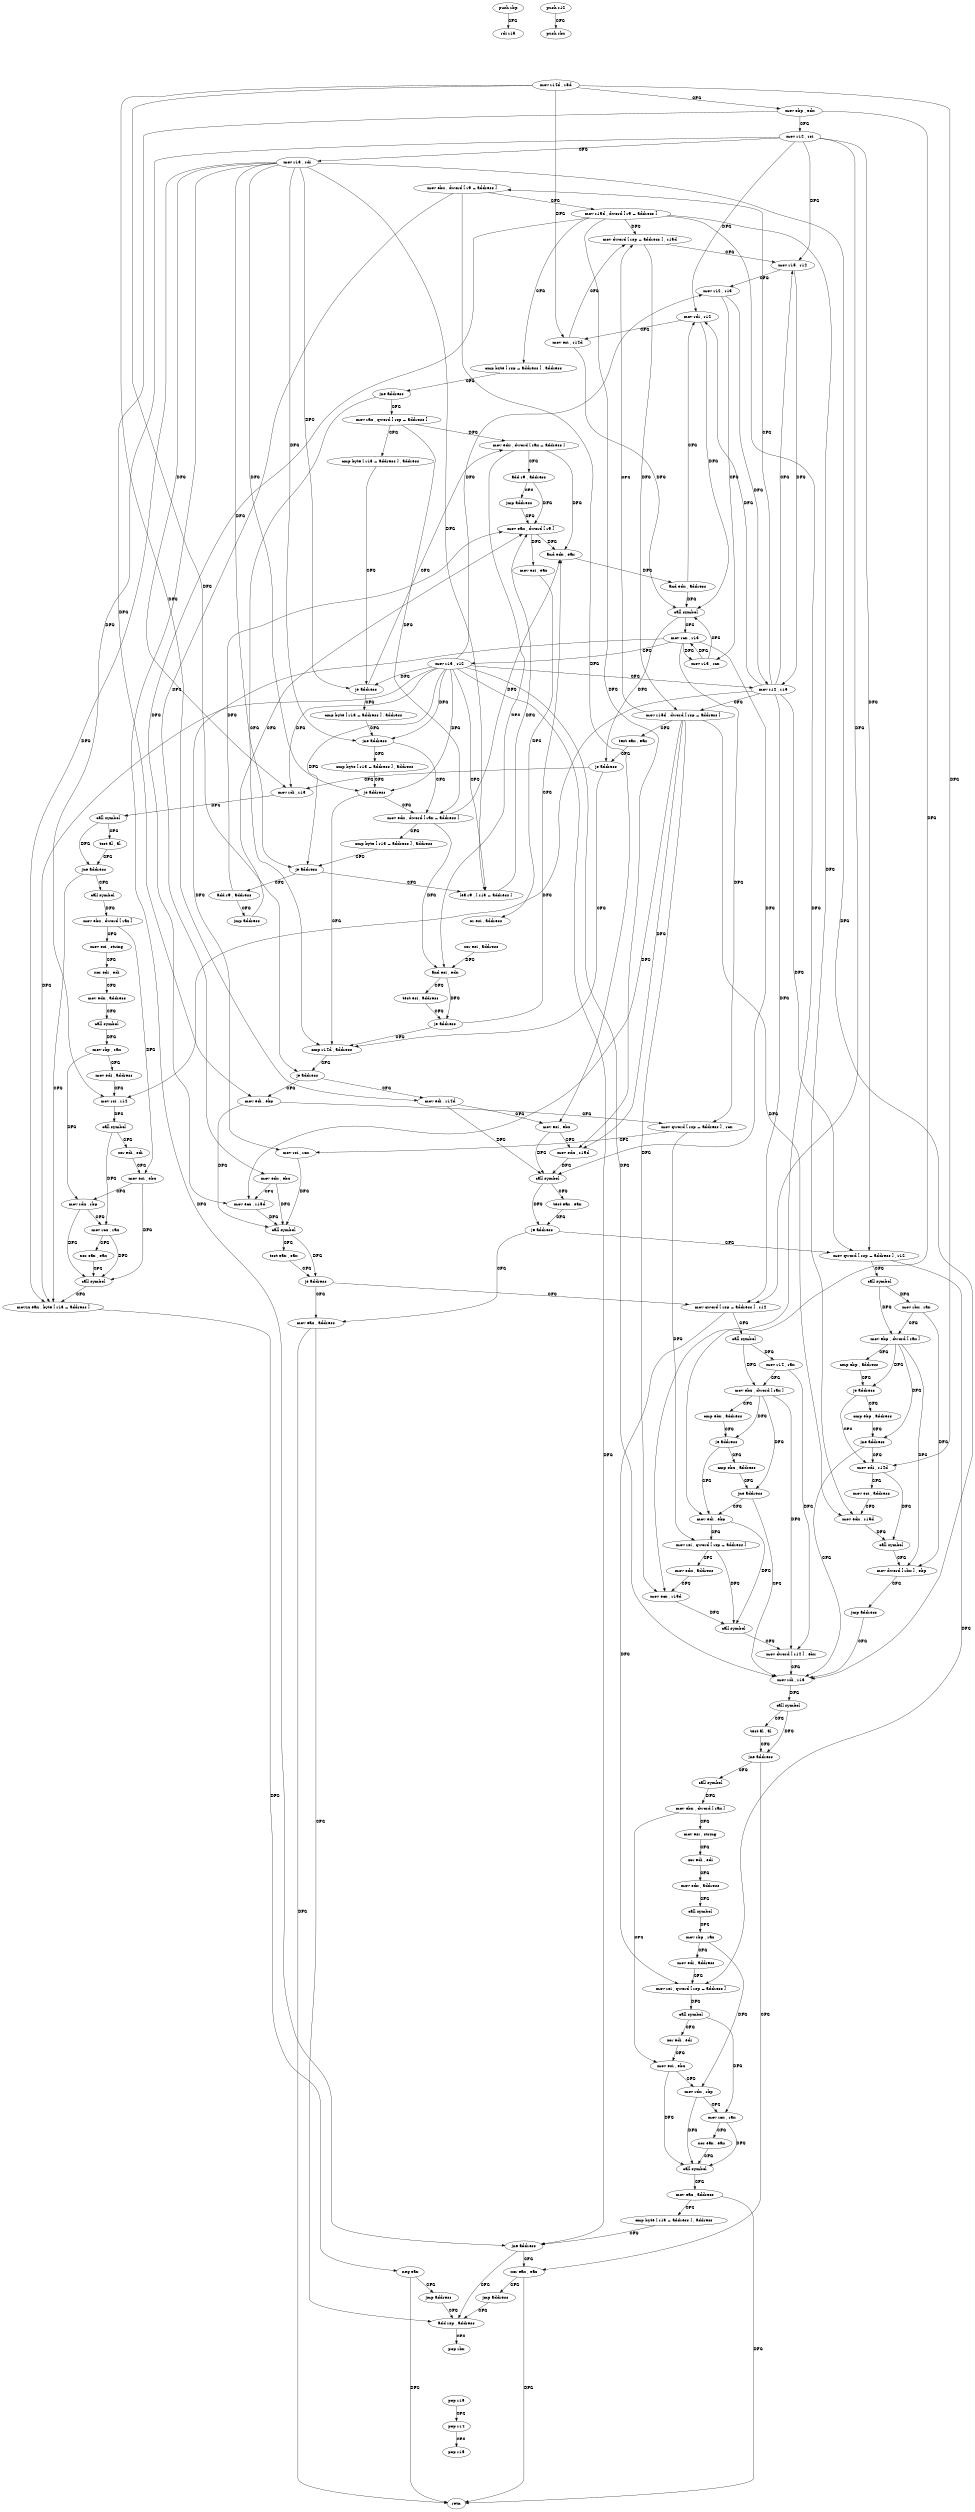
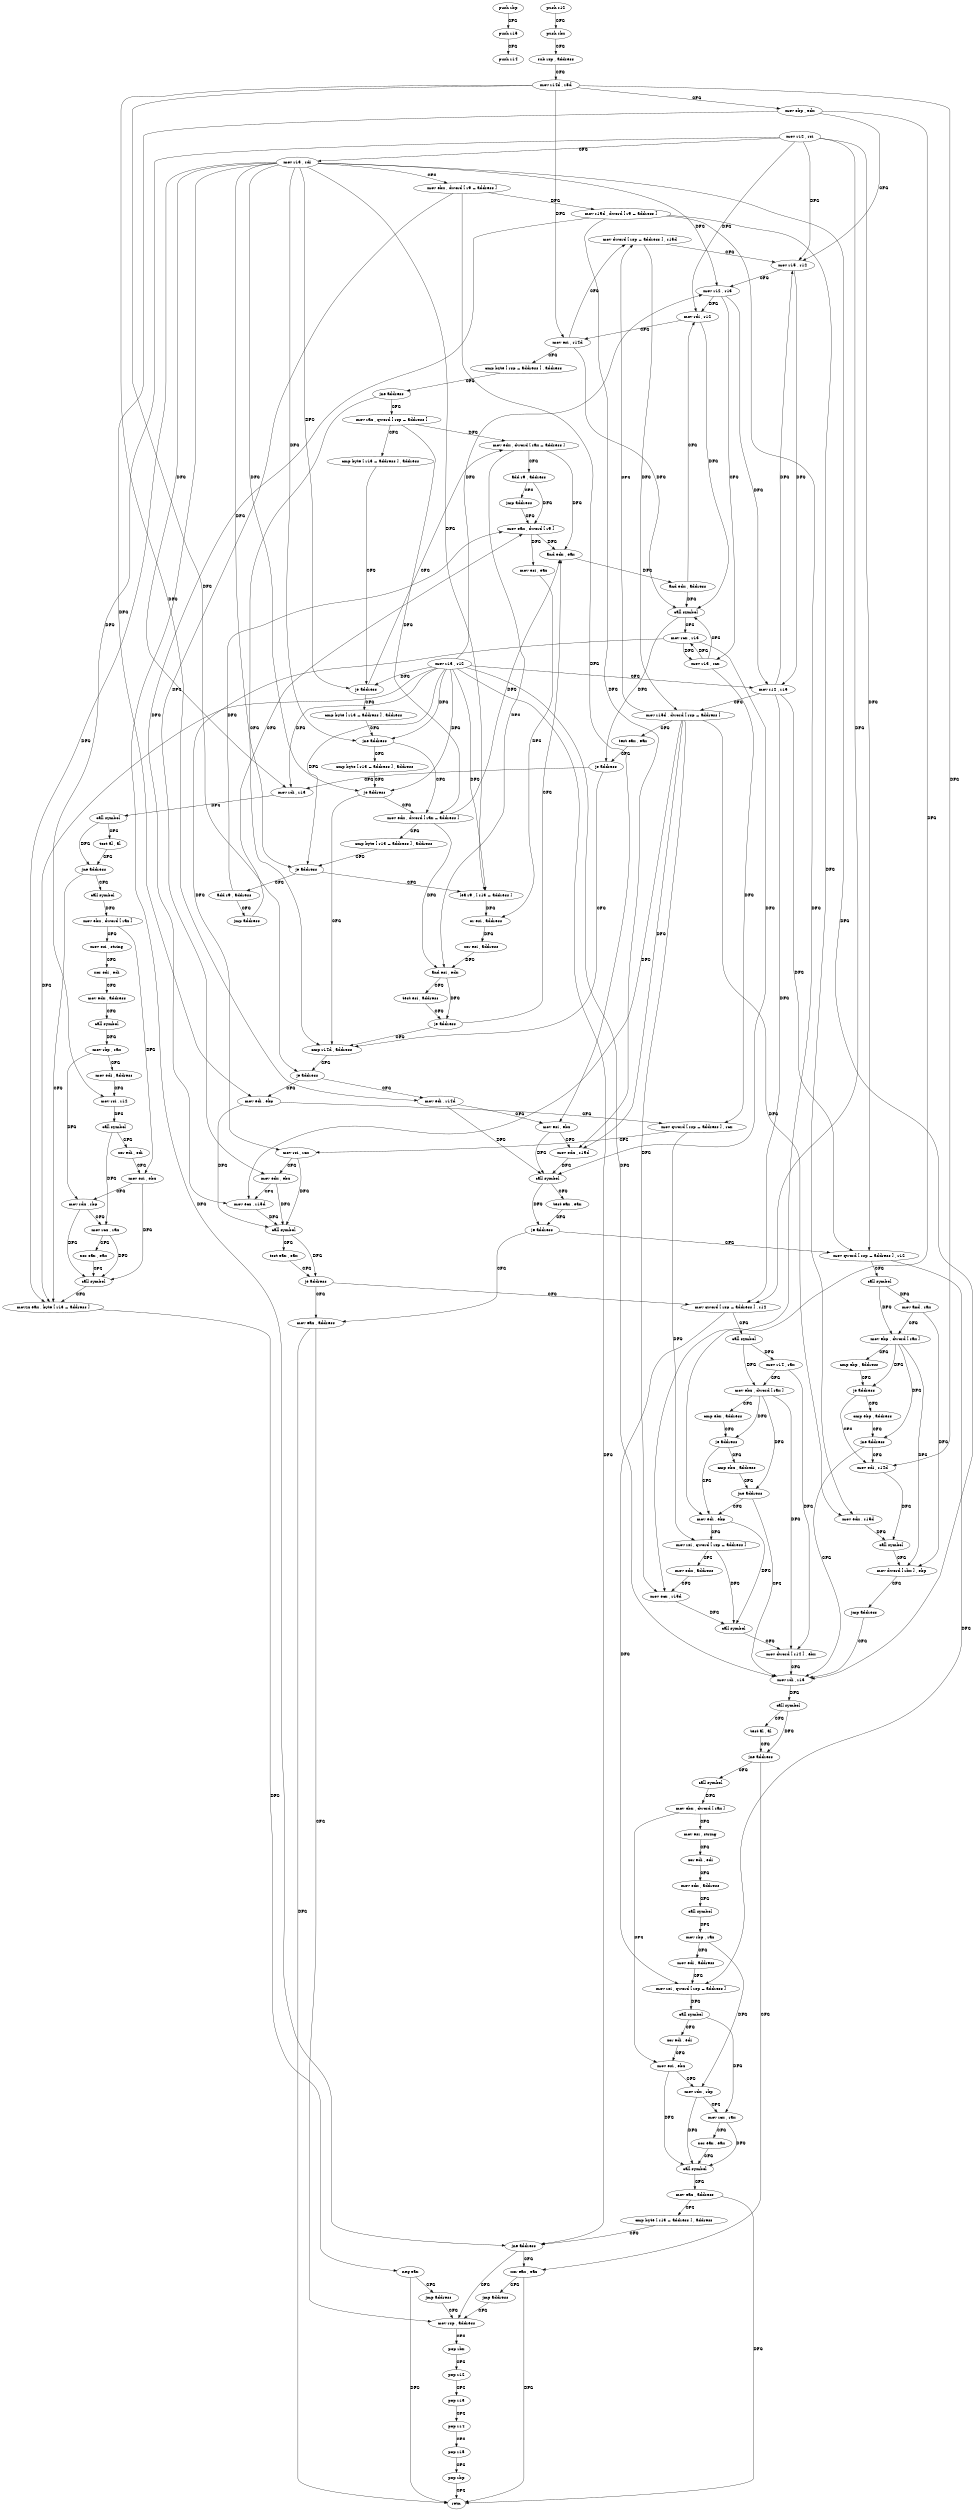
node "rdi r15": label "rdi r15" -> "push r15"
node "push r14": added
node "sub rsp , address": added
edge "mov ebp , edx" -> "mov r12 , rsi": now "mov ebp , edx" -> "mov r15 , r12"
edge "mov r13 , rdi" -> "mov r12 , r13": added, label "DFG"
edge "mov ebx , dword [ r9 + address ]" -> "mov r15d , dword [ r9 + address ]": label "CFG" -> "DFG"
edge "mov r15d , dword [ r9 + address ]" -> "mov dword [ rsp + address ] , r15d": removed, label "DFG"
edge "mov r15d , dword [ r9 + address ]" -> "cmp byte [ rsp + address ] , address": now "mov esi , r14d" -> "cmp byte [ rsp + address ] , address"
edge "mov r12 , r15" -> "mov ebx , dword [ r9 + address ]": now "mov r13 , rdi" -> "mov ebx , dword [ r9 + address ]"
edge "mov r12 , r15" -> "mov r15 , r12": label "CFG" -> "DFG"
edge "mov r12 , r15" -> "mov rdi , r12": now "mov r12 , r13" -> "mov rdi , r12"
edge "mov rcx , r13" -> "mov r13 , r12": removed, label "CFG"
edge "lea r9 , [ r13 + address ]" -> "mov eax , dword [ r9 ]": now "lea r9 , [ r13 + address ]" -> "or esi , address"
edge "mov r13 , r12" -> "lea r9 , [ r13 + address ]": label "CFG" -> "DFG"
edge "mov rcx , r13" -> "mov qword [ rsp + address ] , rcx": now "mov r13 , rcx" -> "mov qword [ rsp + address ] , rcx"
edge "mov r12 , r15" -> "mov rsi , r12": removed, label "DFG"
edge "or esi , address" -> "xor esi , address": added, label "DFG"
edge "mov rsi , rcx" -> "mov edx , ebx": added, label "CFG"
node "mov rbx , rax": label "mov rbx , rax" -> "mov and , rax"
node "mov esi , address": removed
node "add rsp , address": label "add rsp , address" -> "mov rsp , address"
node "pop r12": added
node "pop rbp": added
